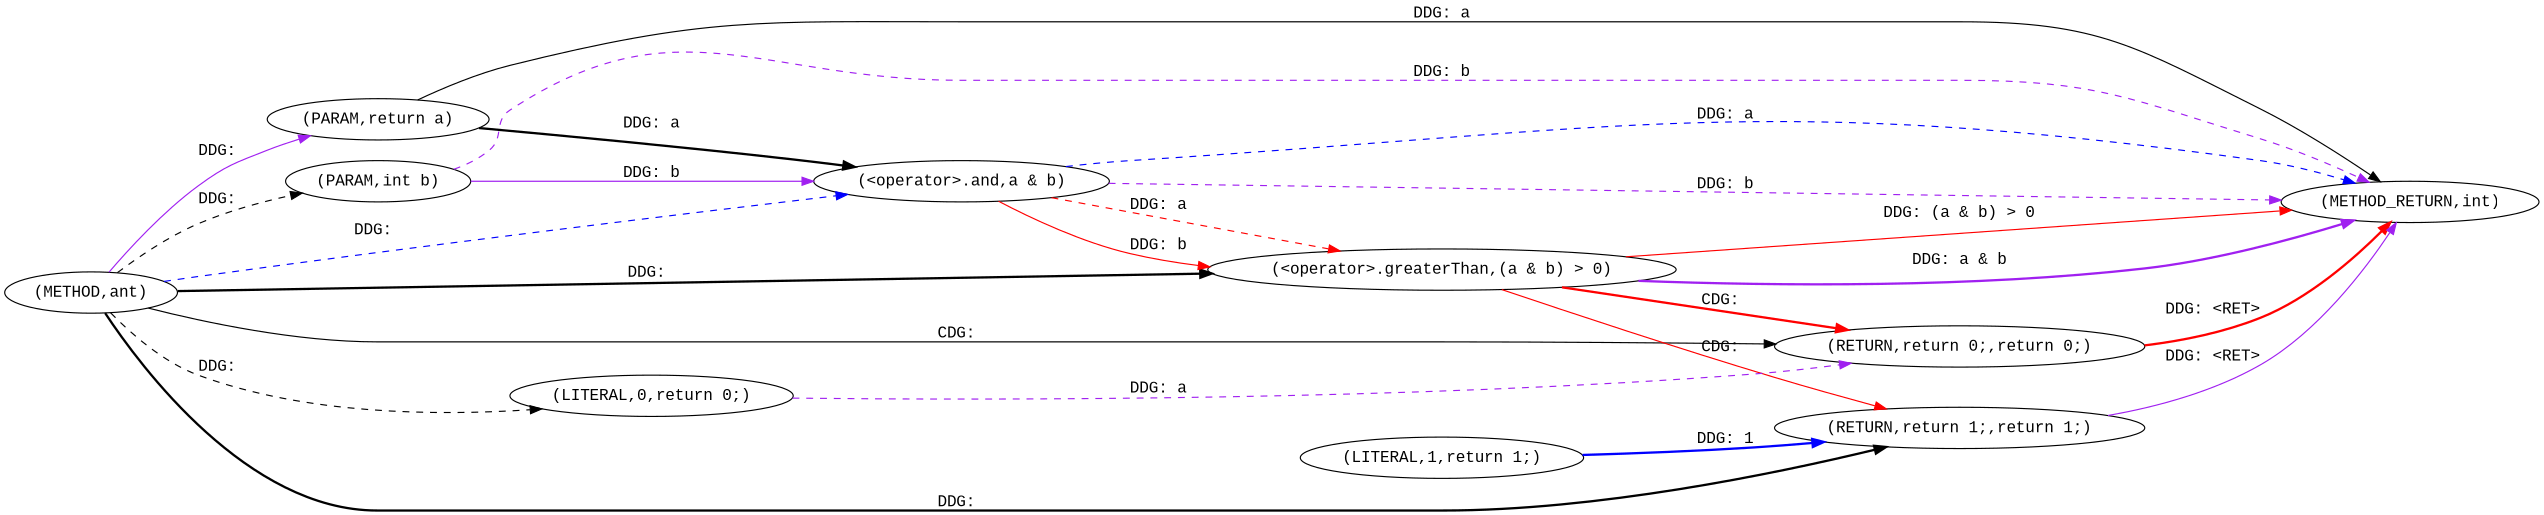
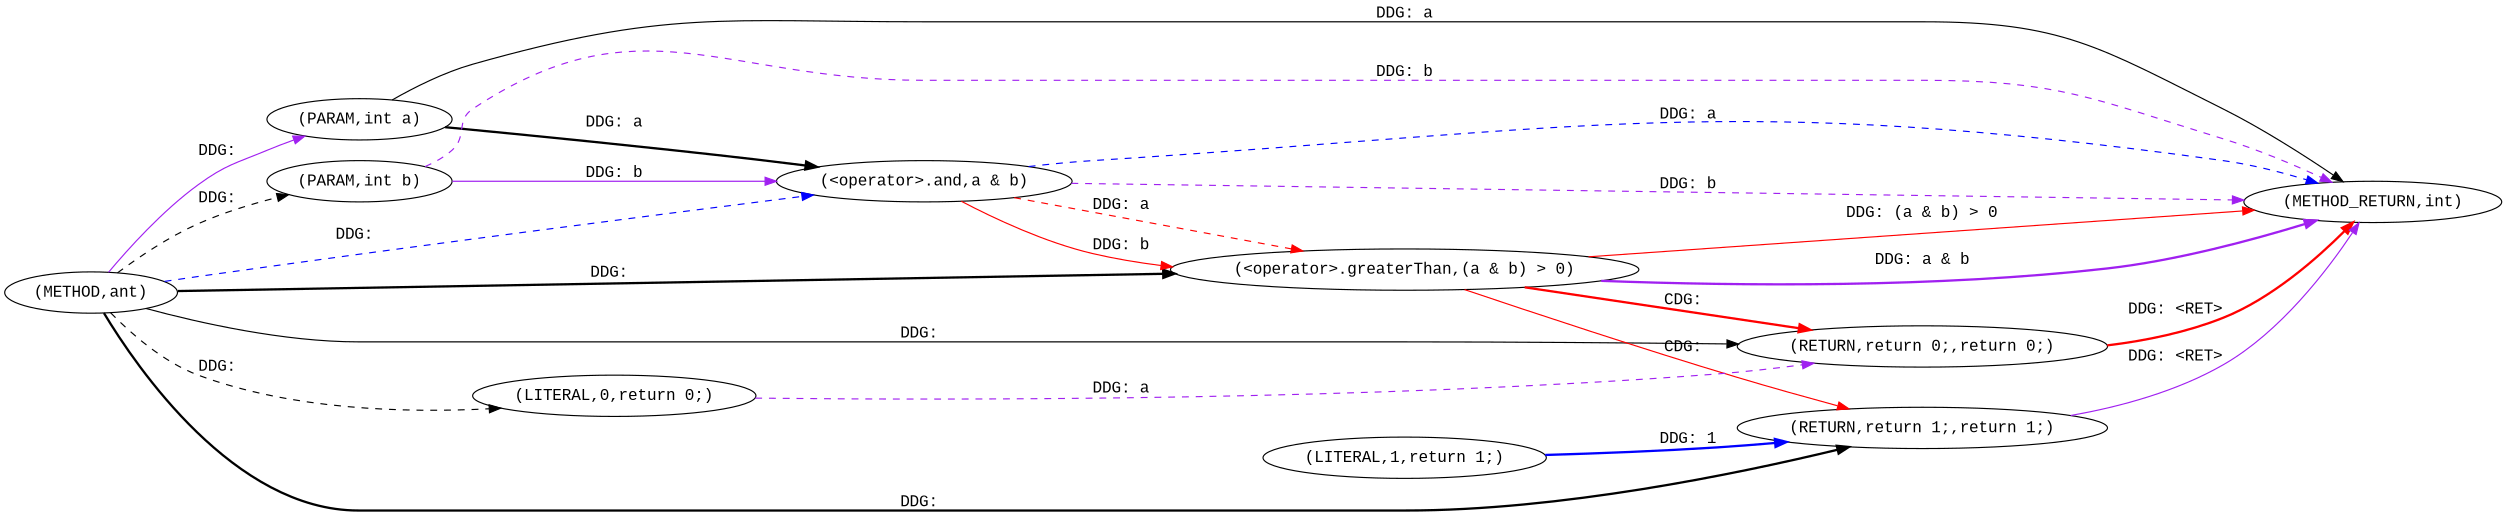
node "(PARAM,return a)": label "(PARAM,return a)" -> "(PARAM,int a)"
edge "(METHOD,ant)" -> "(RETURN,return 0;,return 0;)": label "CDG: " -> "DDG: "
